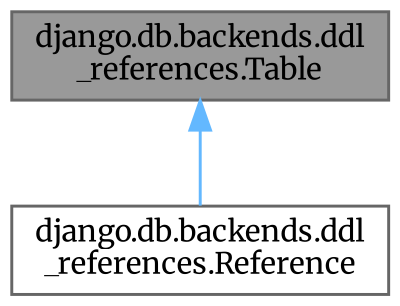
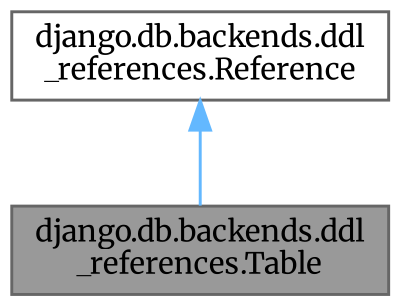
edge "django.db.backends.ddl _references.Reference" -> "django.db.backends.ddl _references.Table": reversed
